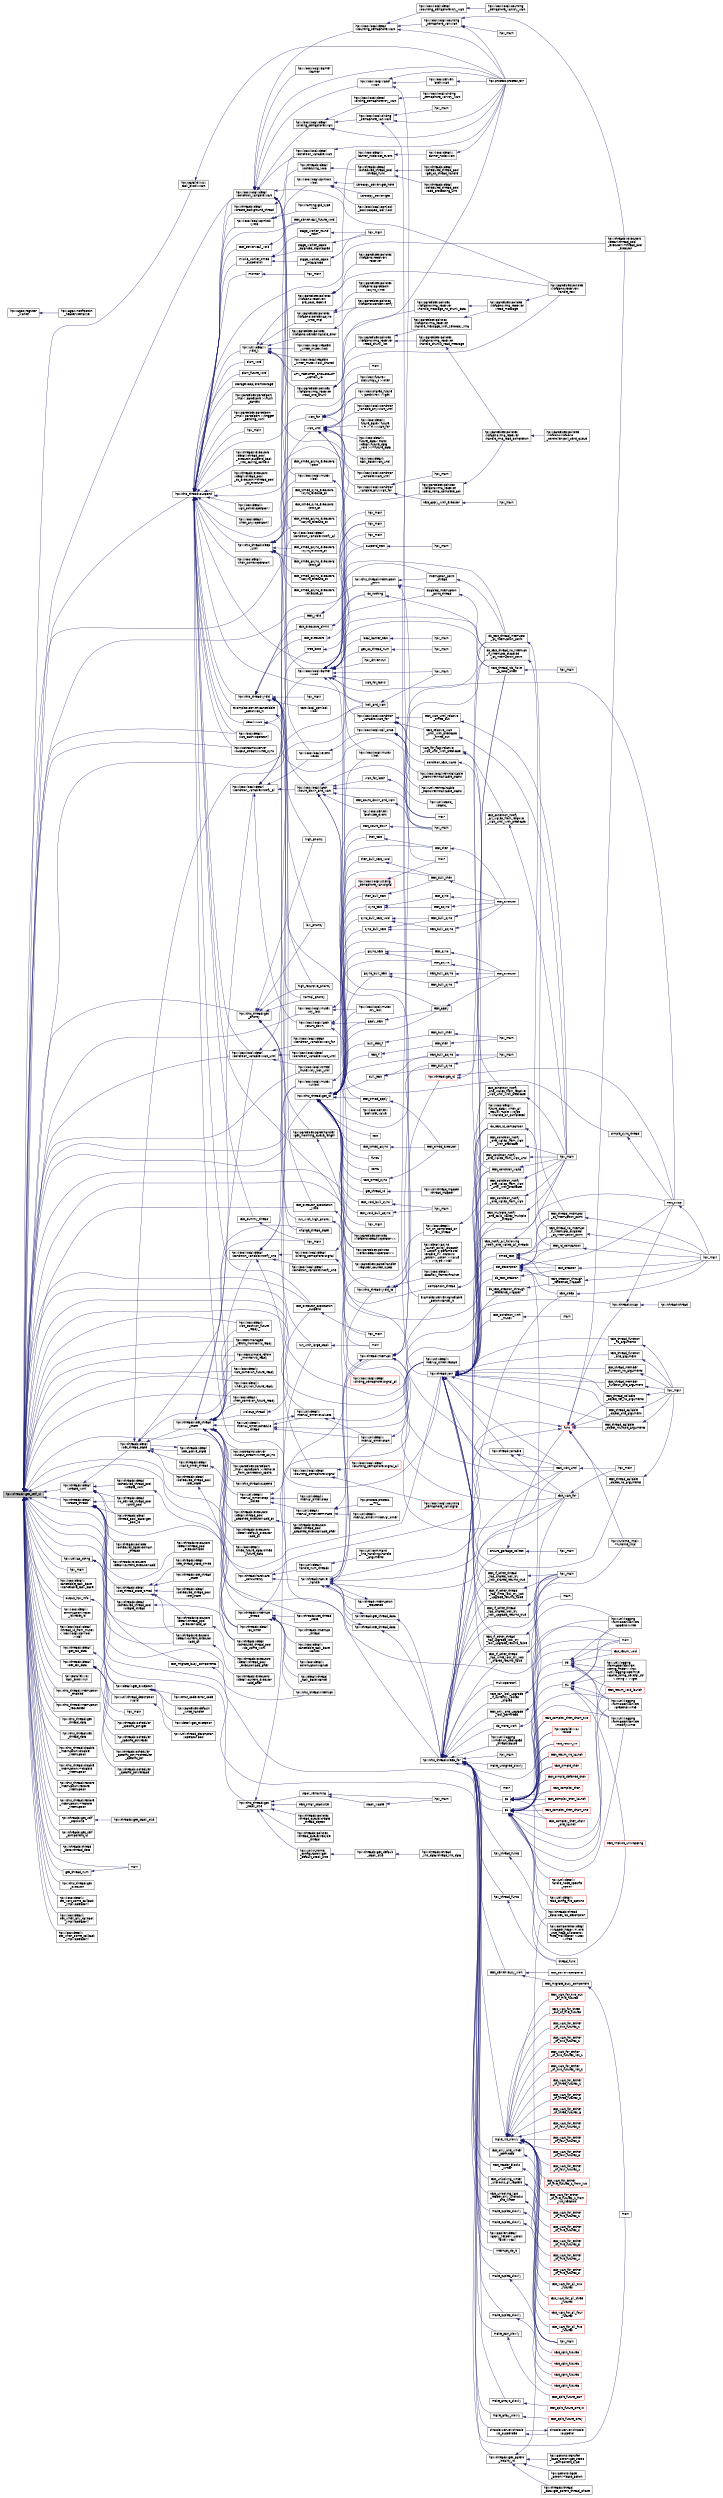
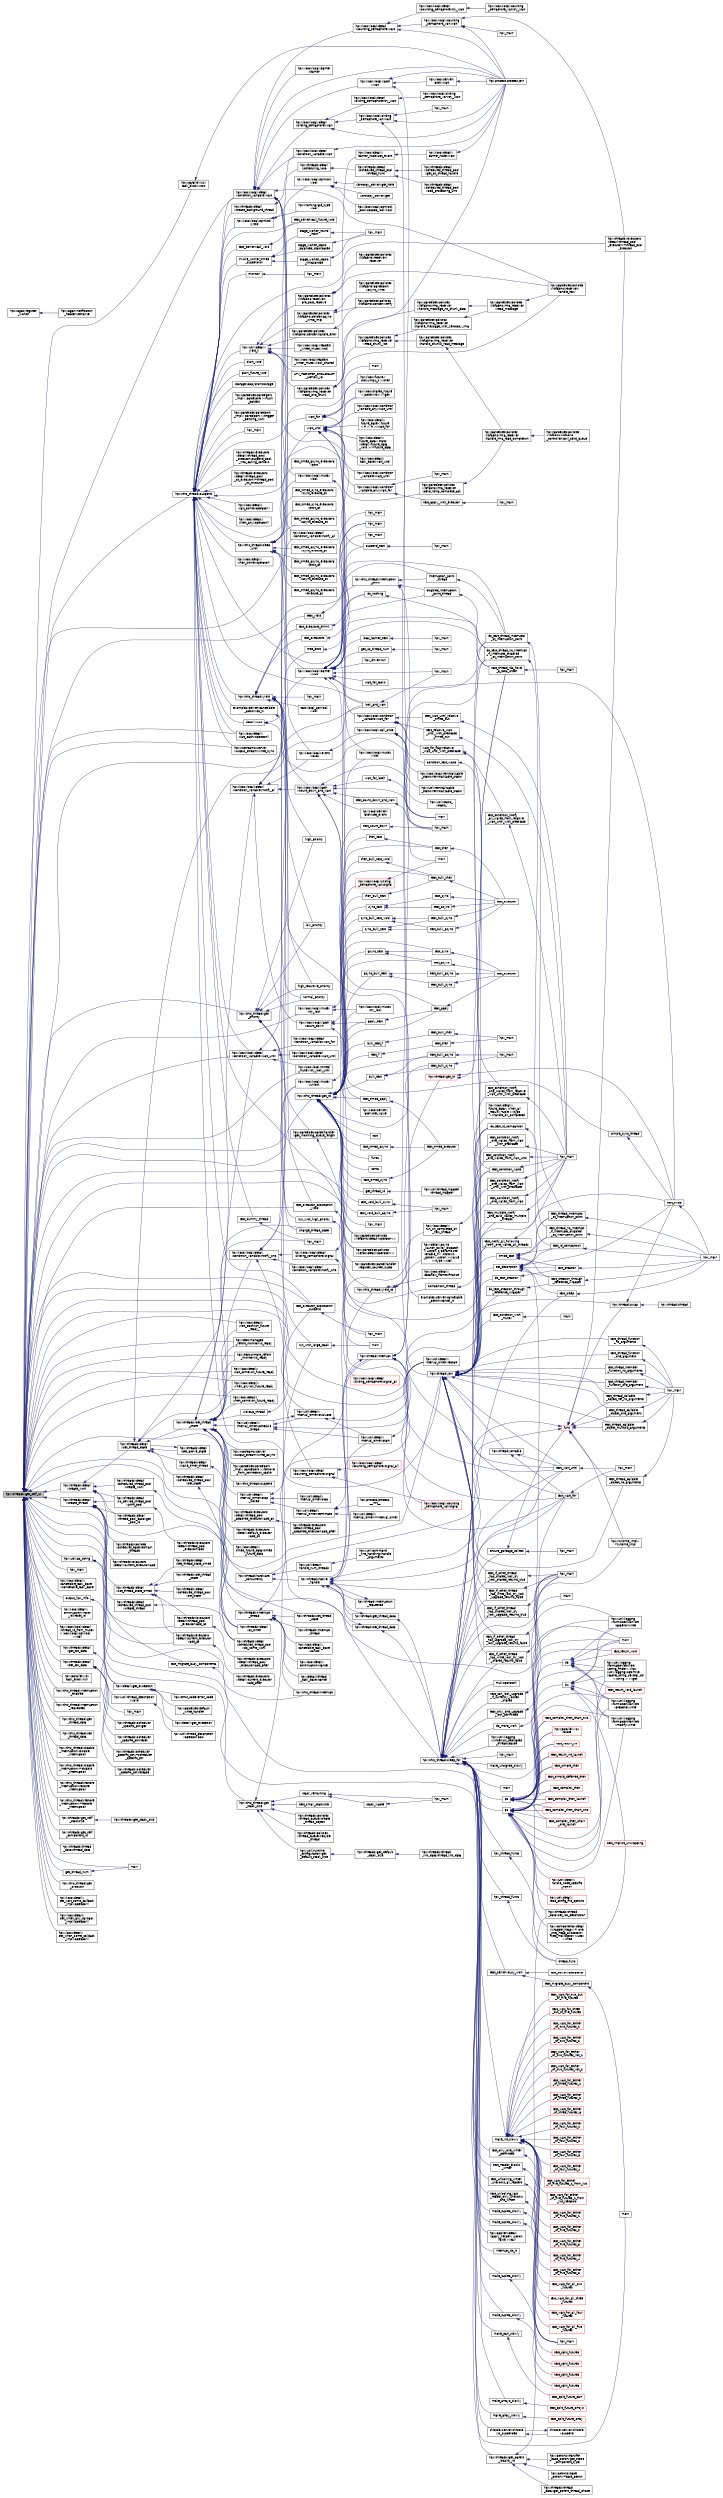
edge "examples::server::cancelable _action::cancel_it" -> "hpx::thread::interrupt": now "hpx::lcos::local::counting _semaphore_var::signal" -> "hpx::thread::interrupt"
edge "hpx::threads::executors ::detail::thread_pool _executor::add" -> "hpx::threads::detail ::create_thread": now "hpx::threads::executors ::detail::thread_pool _executor::add" -> "hpx::threads::detail ::io_service_thread_pool ::print_pool"
edge "test_complex_then_chain_one" -> "p2": added
